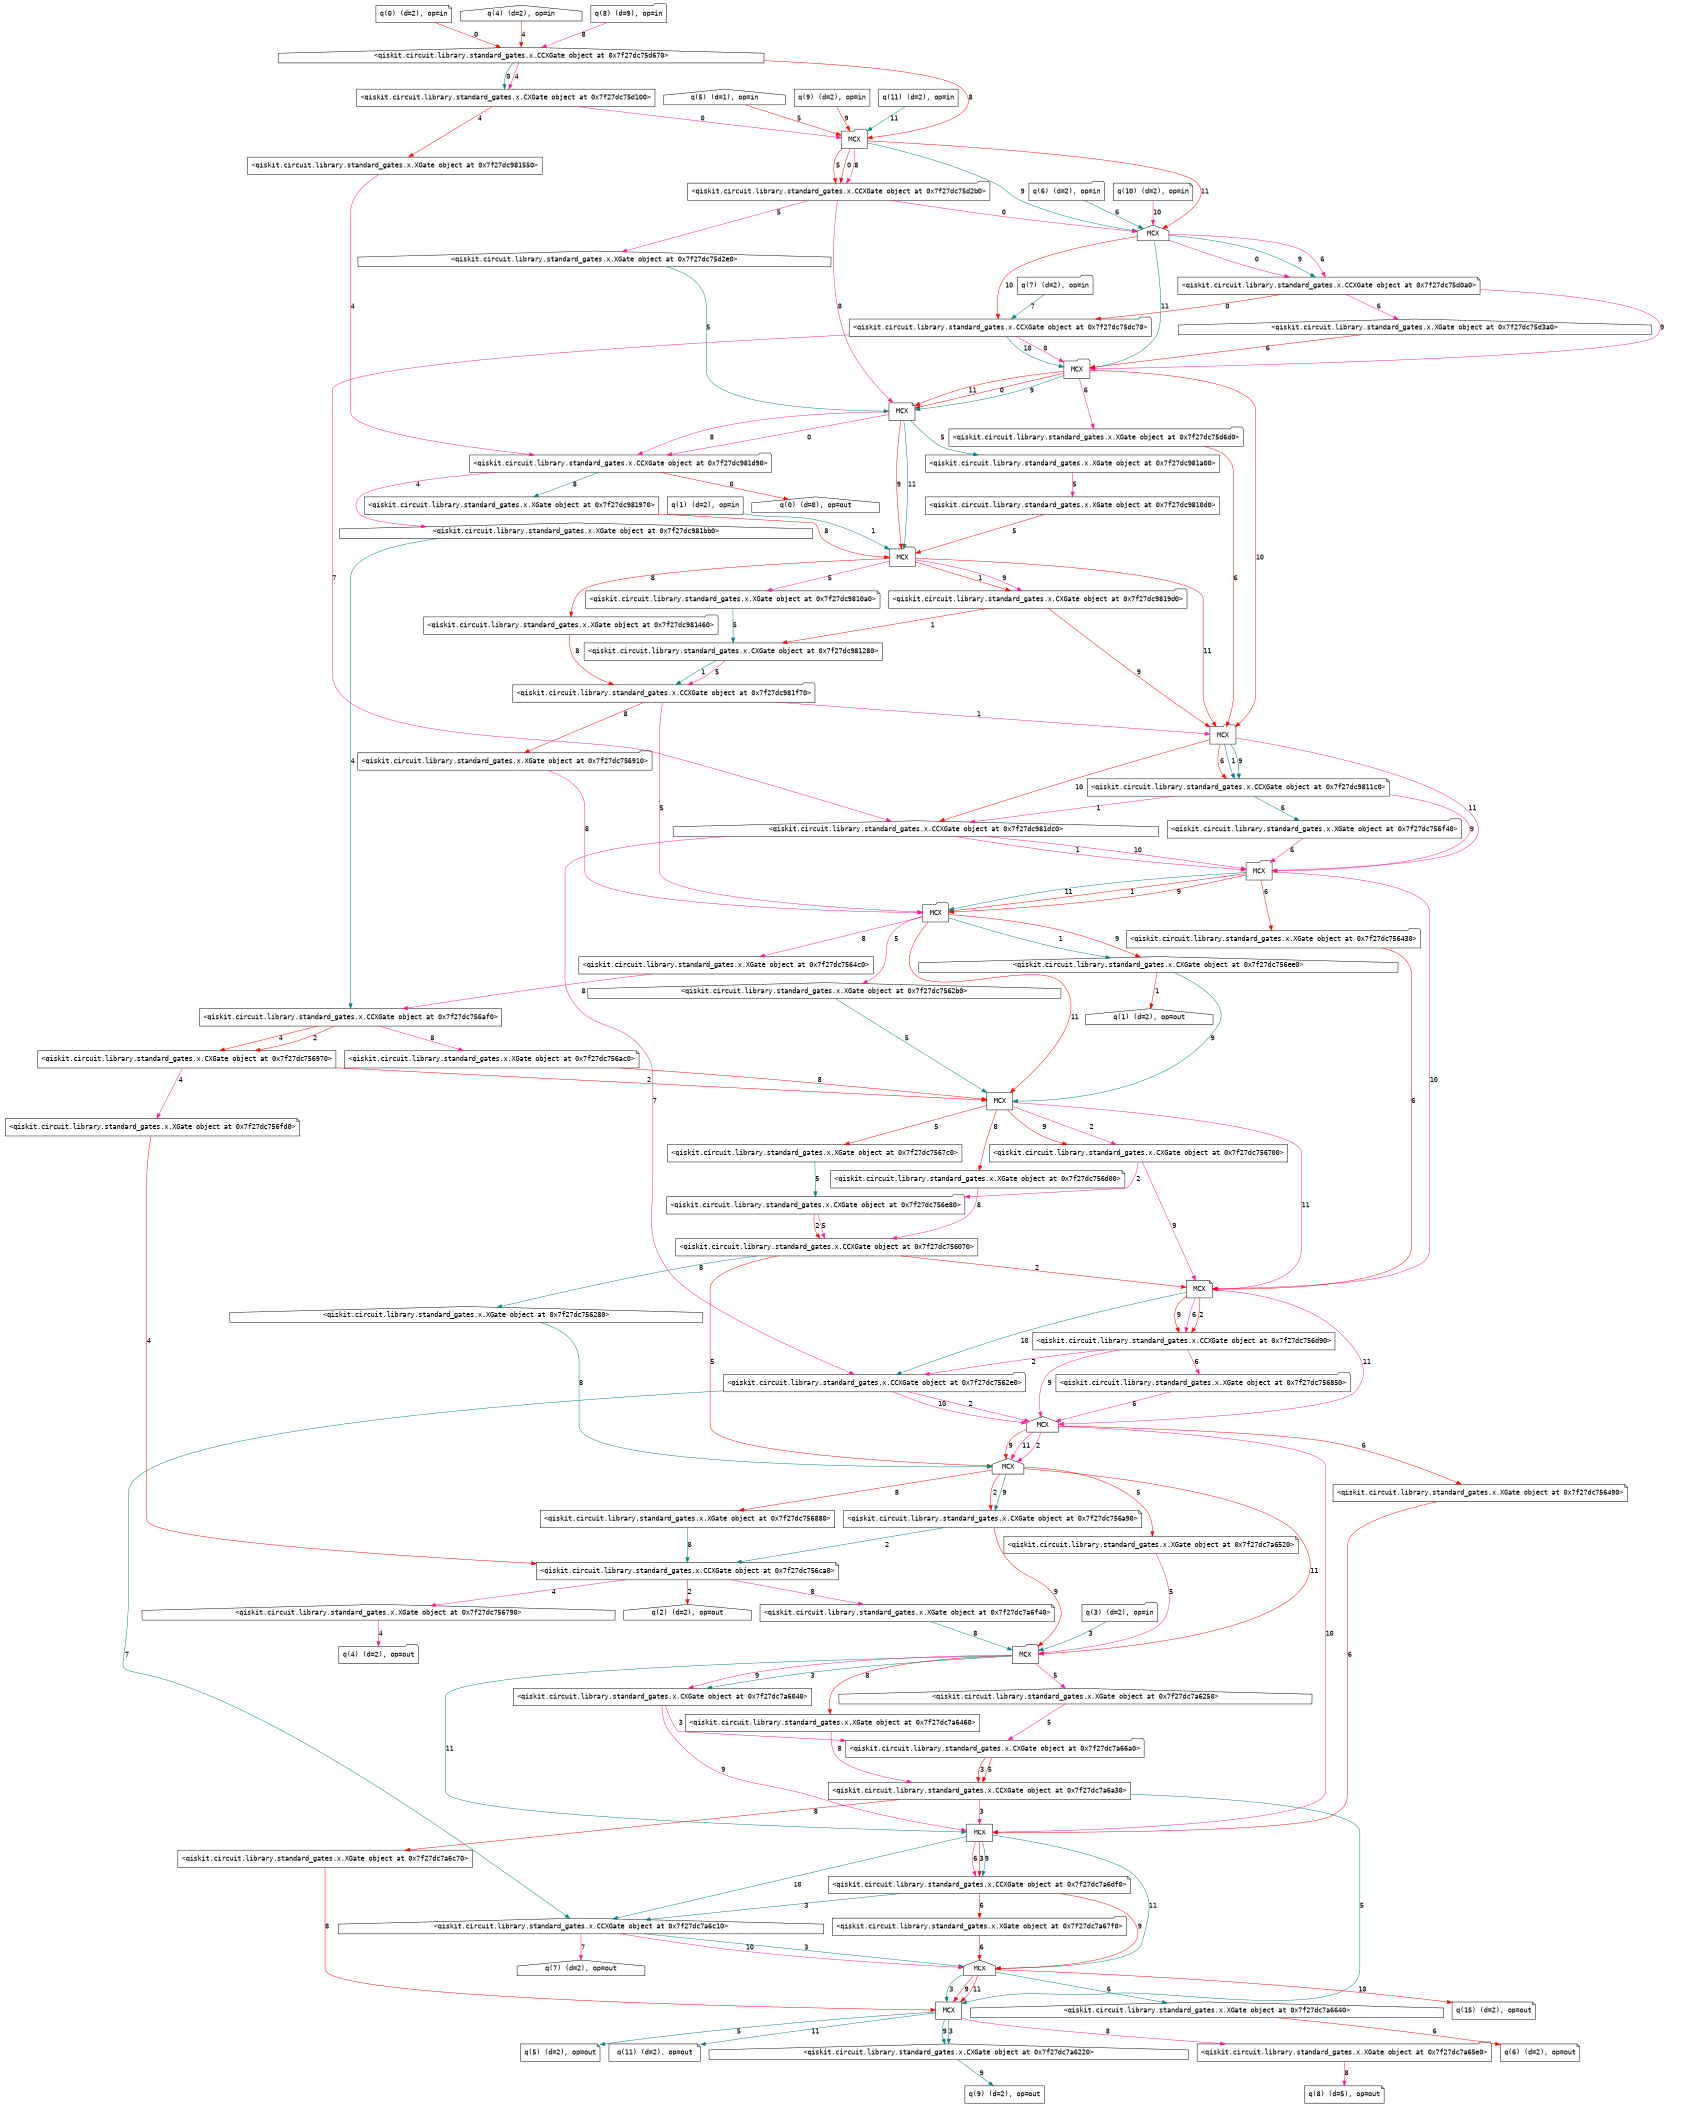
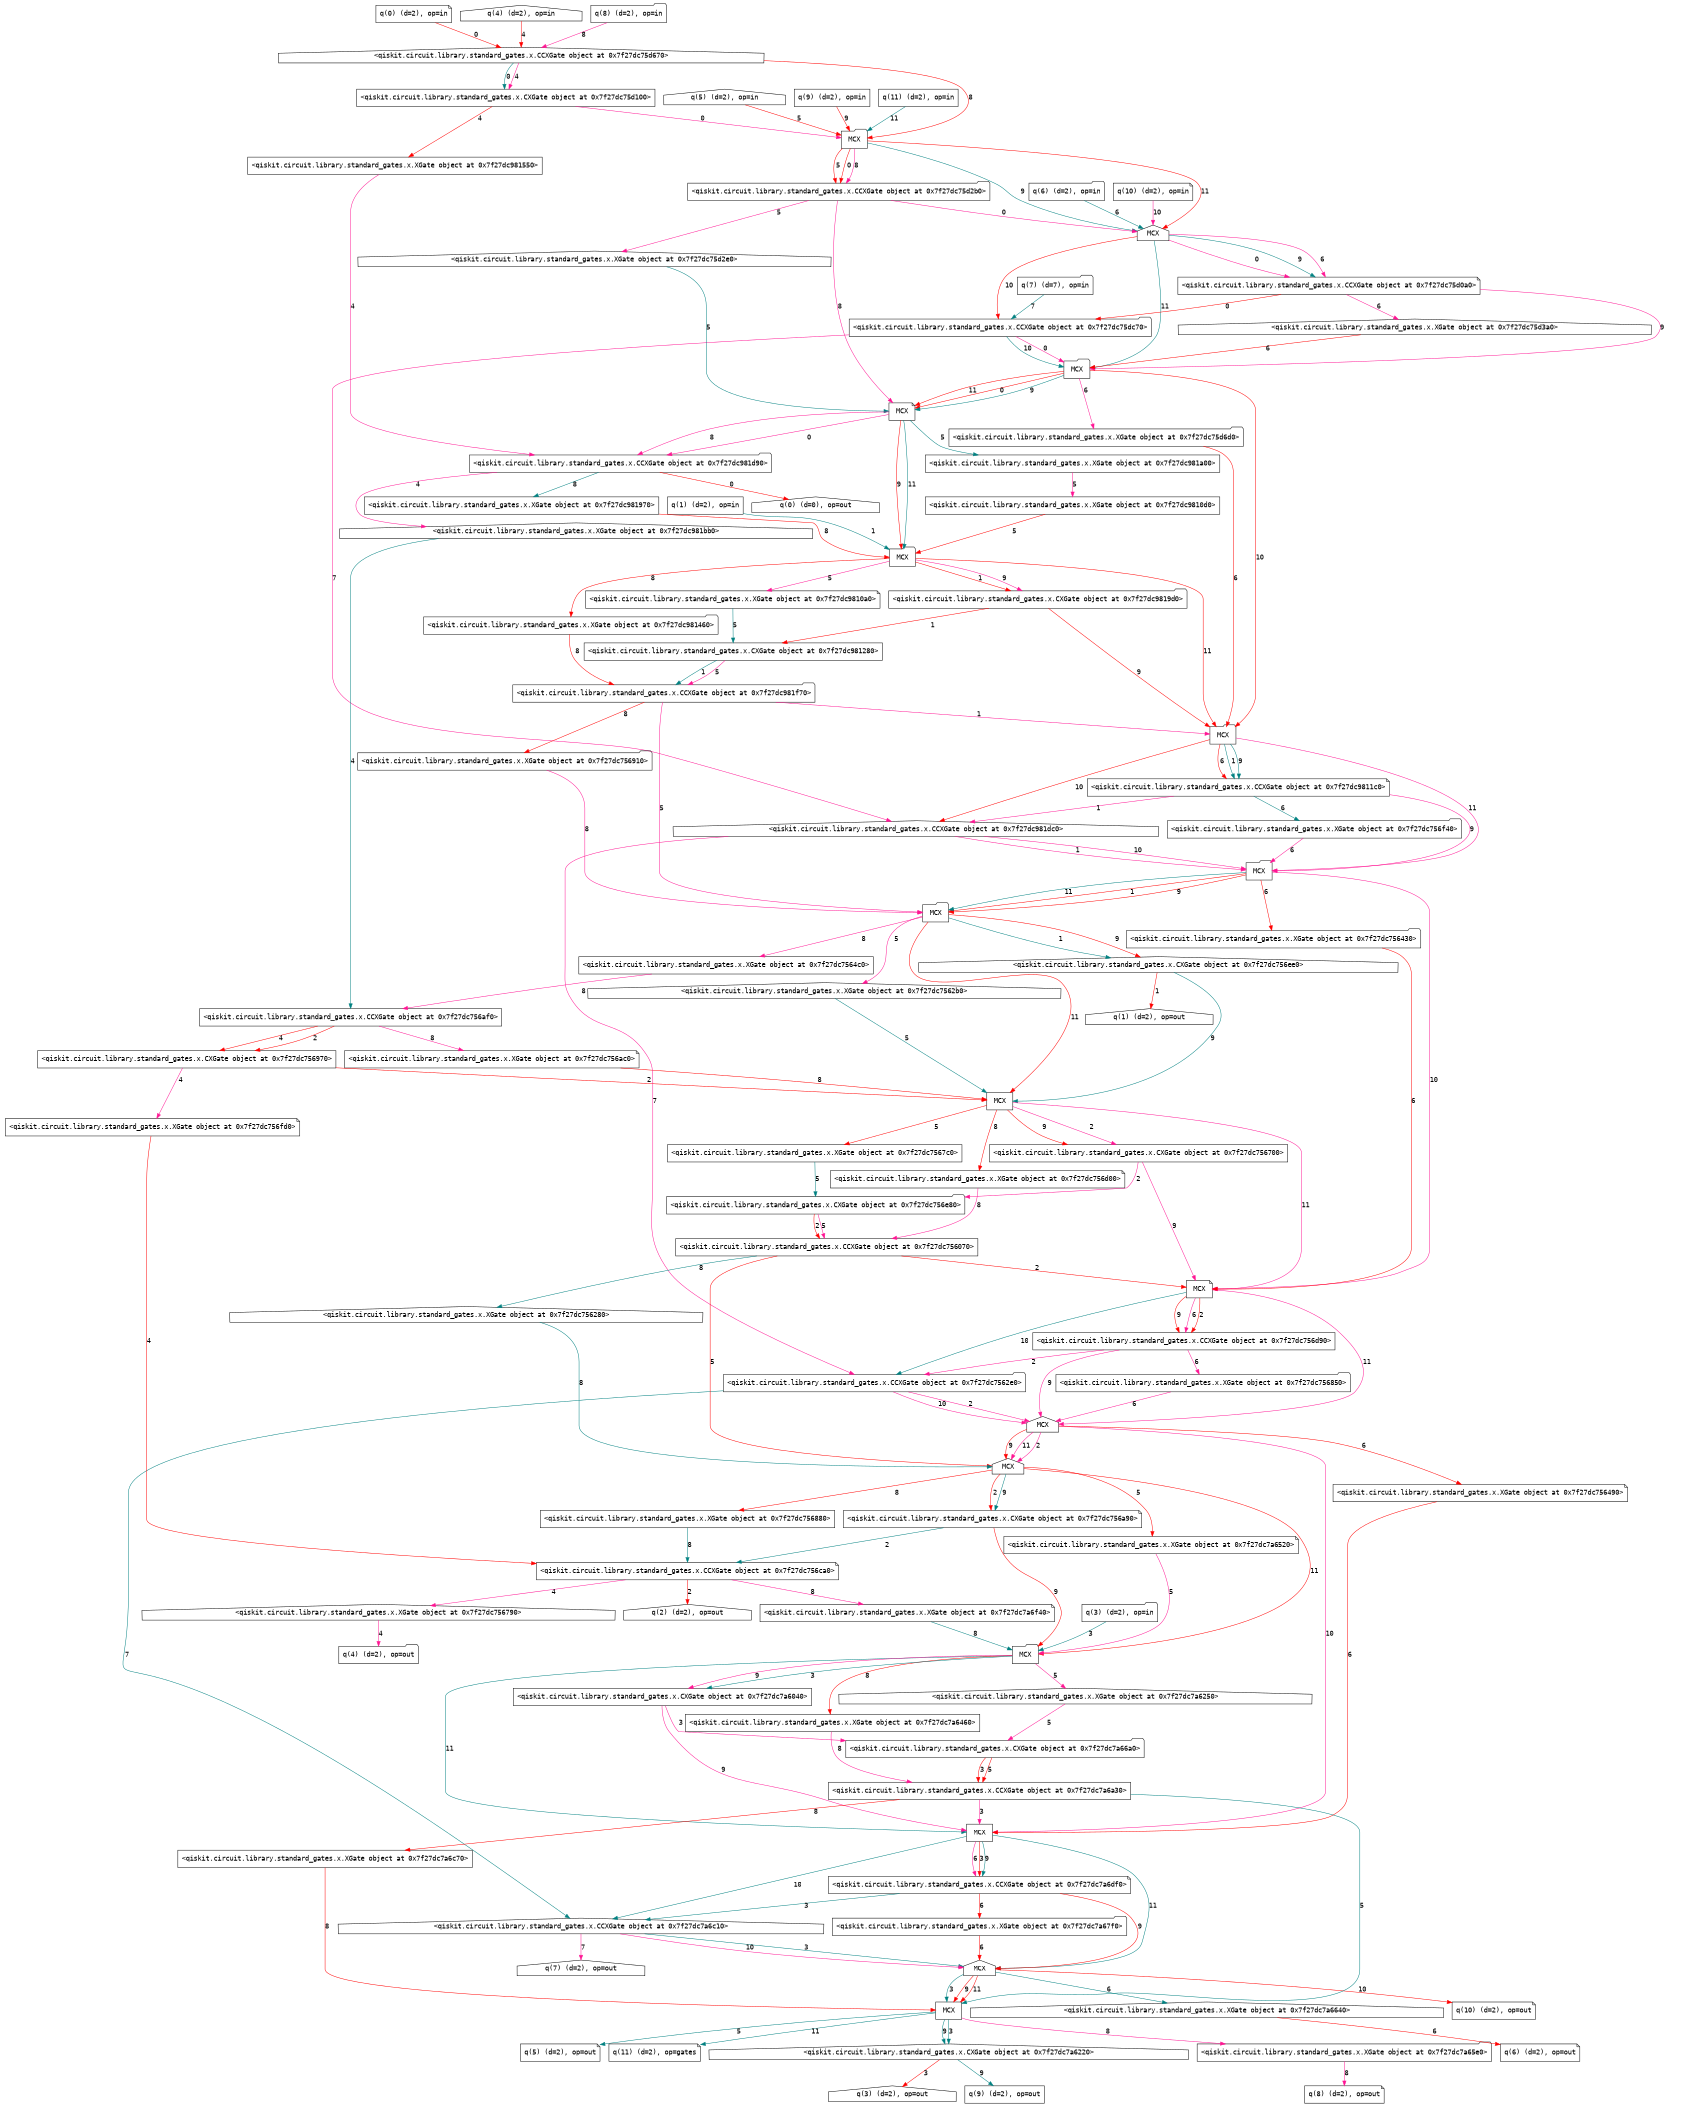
node "q(8) (d=9), op=in": label "q(8) (d=9), op=in" -> "q(8) (d=2), op=in"
node "q(5) (d=1), op=in": label "q(5) (d=1), op=in" -> "q(5) (d=2), op=in"
node "q(7) (d=2), op=in": label "q(7) (d=2), op=in" -> "q(7) (d=7), op=in"
node "q(15) (d=2), op=out": label "q(15) (d=2), op=out" -> "q(10) (d=2), op=out"
node "q(11) (d=2), op=out": label "q(11) (d=2), op=out" -> "q(11) (d=2), op=gates"
node "q(3) (d=2), op=out": added
node "q(8) (d=5), op=out": label "q(8) (d=5), op=out" -> "q(8) (d=2), op=out"
